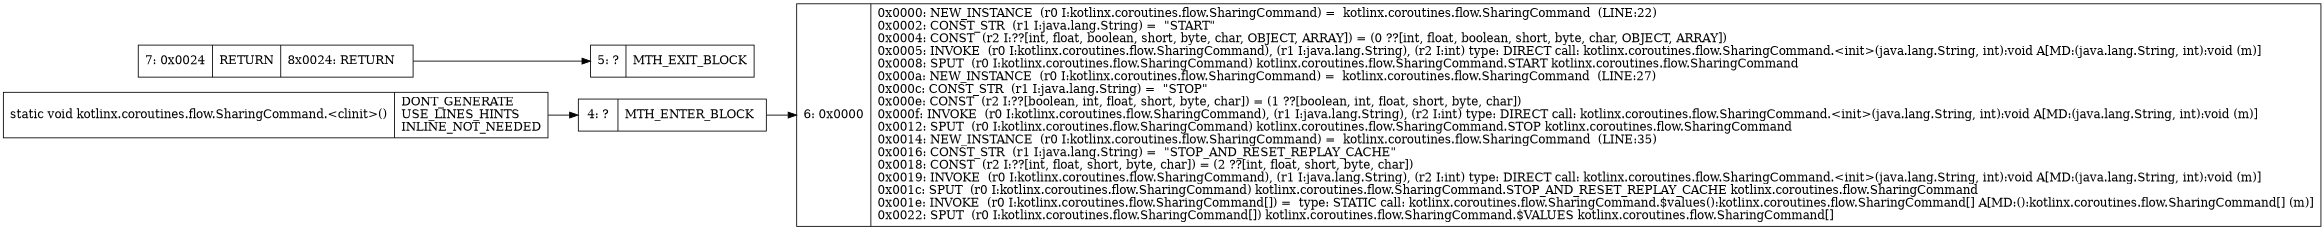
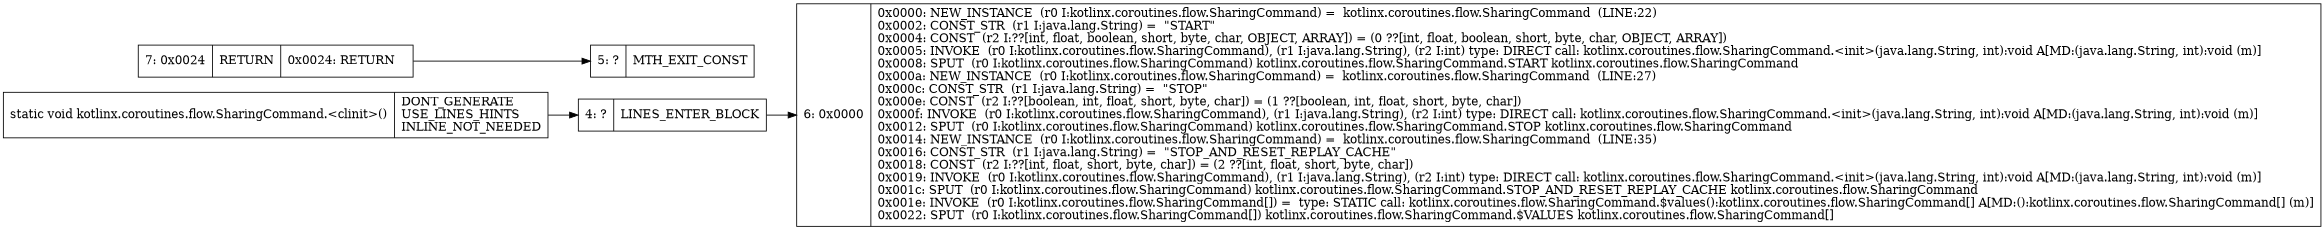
node "7: 0x0024": text "8x0024: RETURN" -> "0x0024: RETURN"
node "5: ?": text "MTH_EXIT_BLOCK" -> "MTH_EXIT_CONST"
node "4: ?": text "MTH_ENTER_BLOCK" -> "LINES_ENTER_BLOCK"
